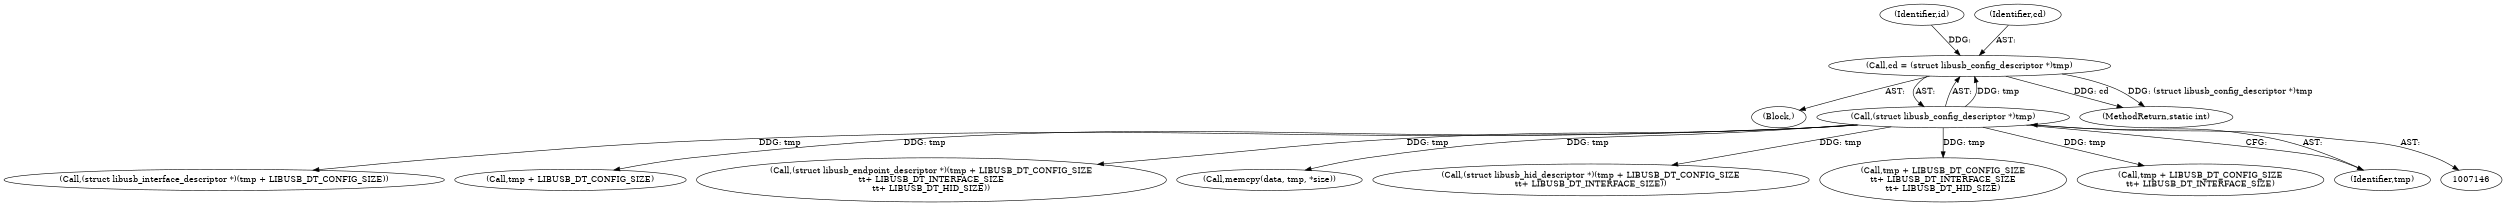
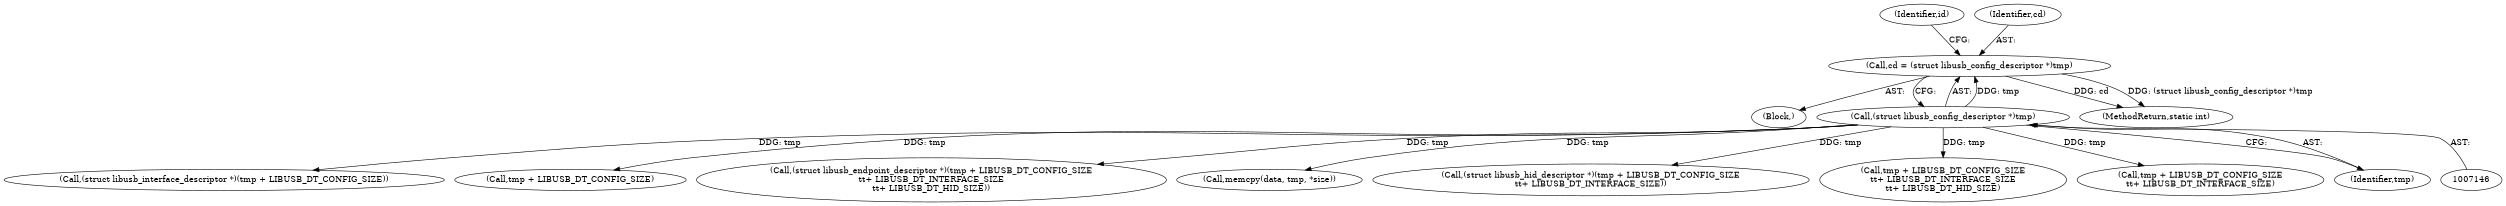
edge "(Identifier,id)" -> "(Call,cd = (struct libusb_config_descriptor *)tmp)": label "DDG: " -> "CFG: "
edge "(Call,cd = (struct libusb_config_descriptor *)tmp)" -> "(Call,(struct libusb_config_descriptor *)tmp)": label "AST: " -> "CFG: "
edge "(Call,(struct libusb_config_descriptor *)tmp)" -> "1007146": reversed
